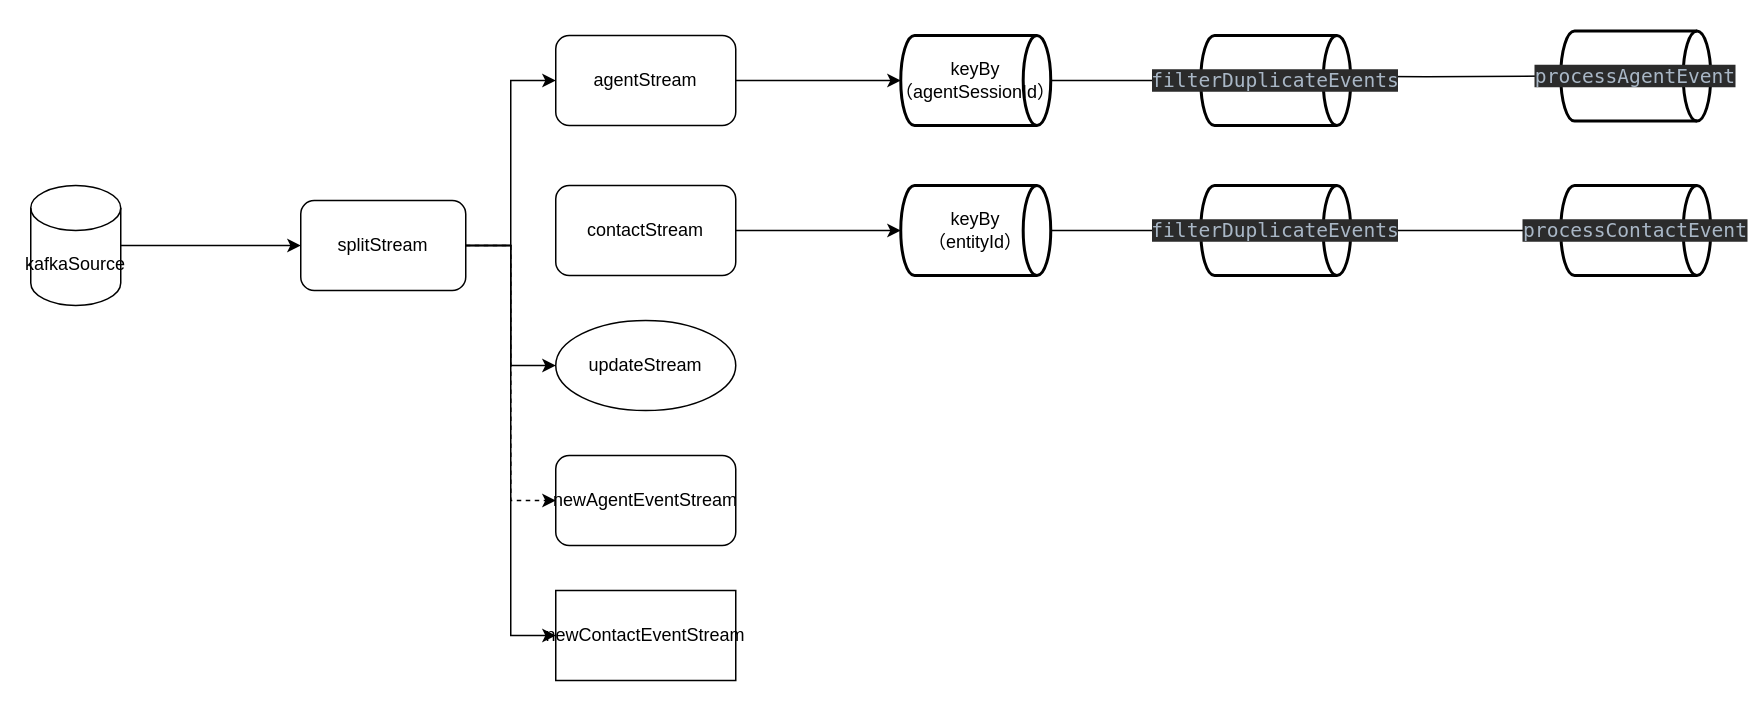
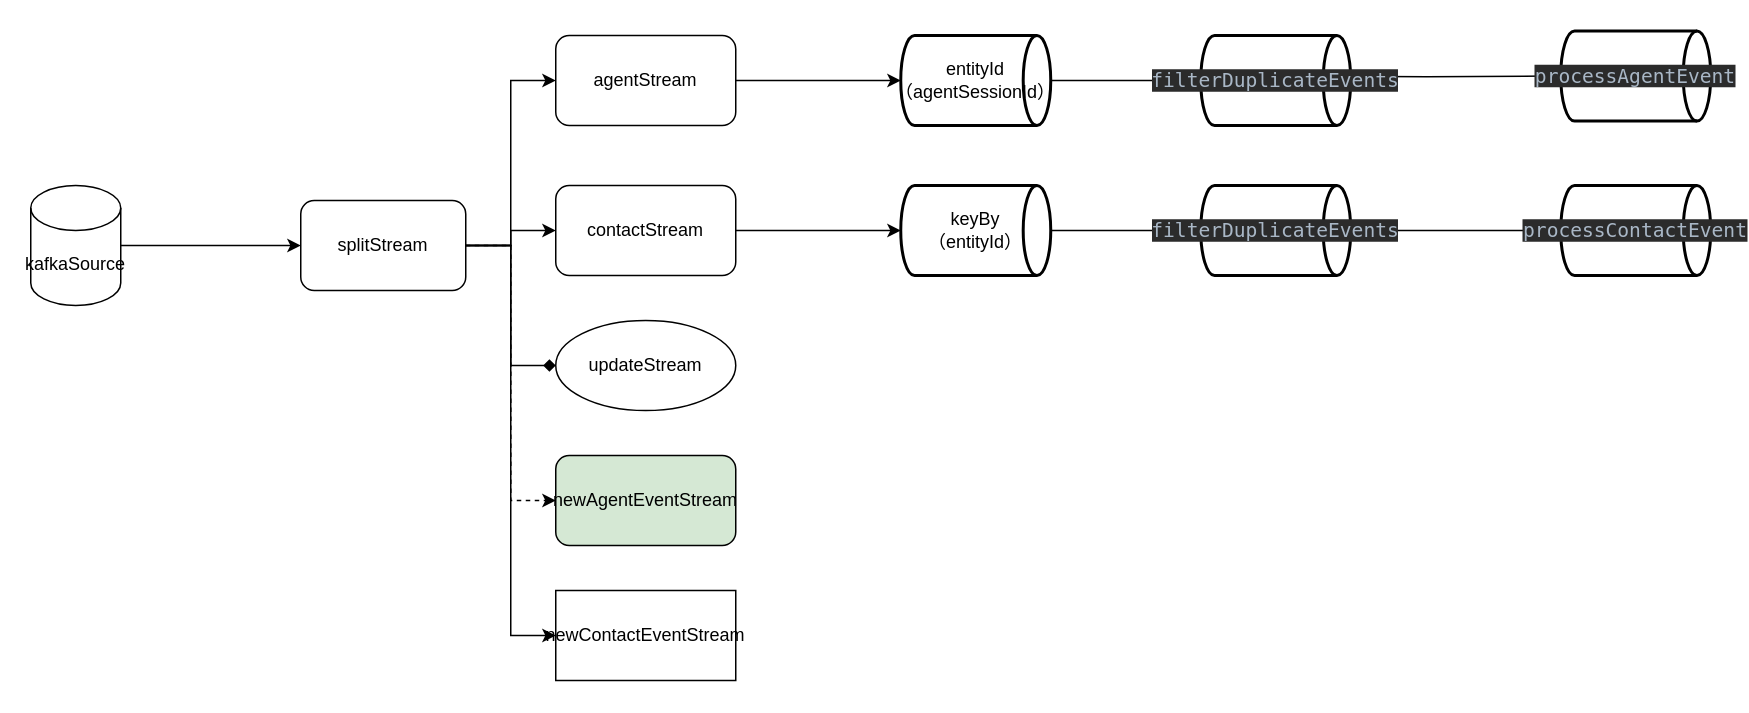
node "keyBy（agentSessionId）": label "keyBy（agentSessionId）" -> "entityId（agentSessionId）"
edge "splitStream" -> "contactStream": added
edge "splitStream" -> "updateStream": arrowhead classic -> diamond
node "newAgentEventStream": fillcolor #ffffff -> #d5e8d4
